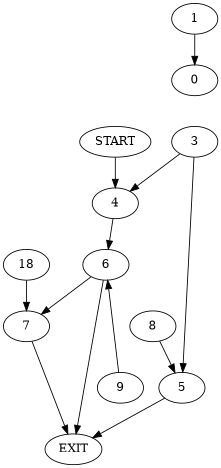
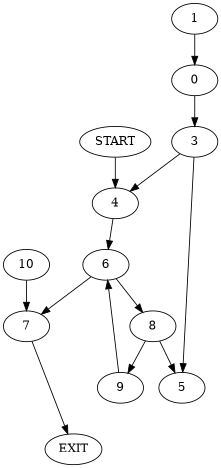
edge "0" -> "3": added
node "18": label "18" -> "10"
edge "6" -> "EXIT": now "6" -> "8"
edge "8" -> "9": added
edge "5" -> "EXIT": removed
